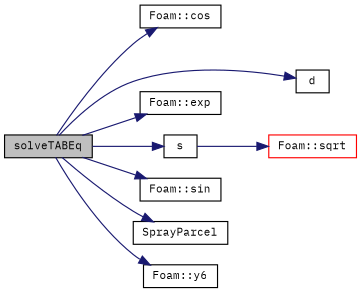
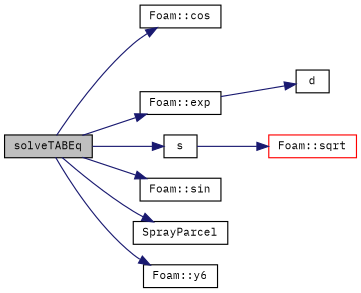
edge "solveTABEq" -> "d": now "Foam::exp" -> "d"
